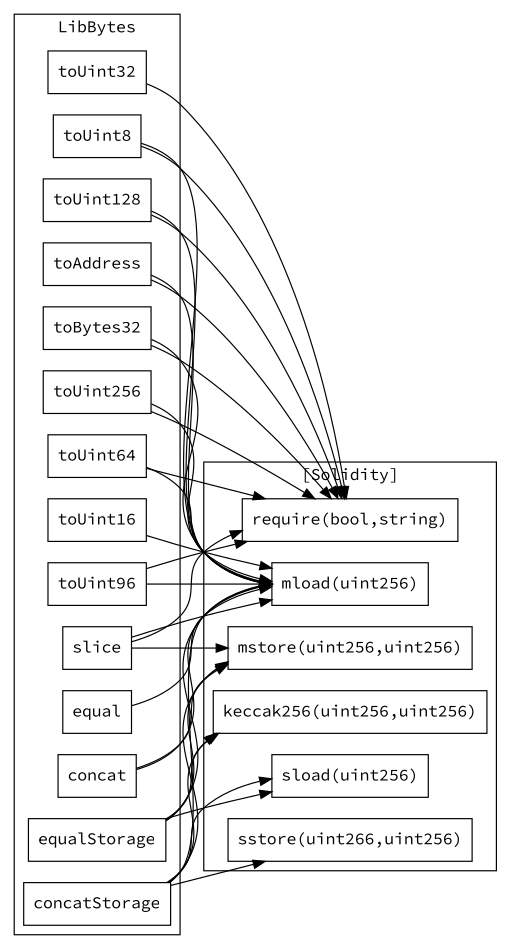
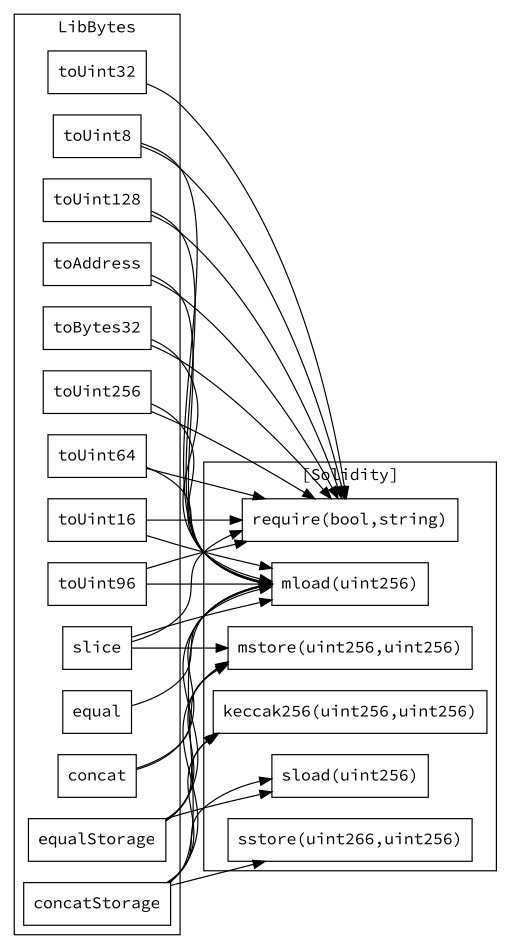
edge "toUint16" -> "require(bool,string)": added
